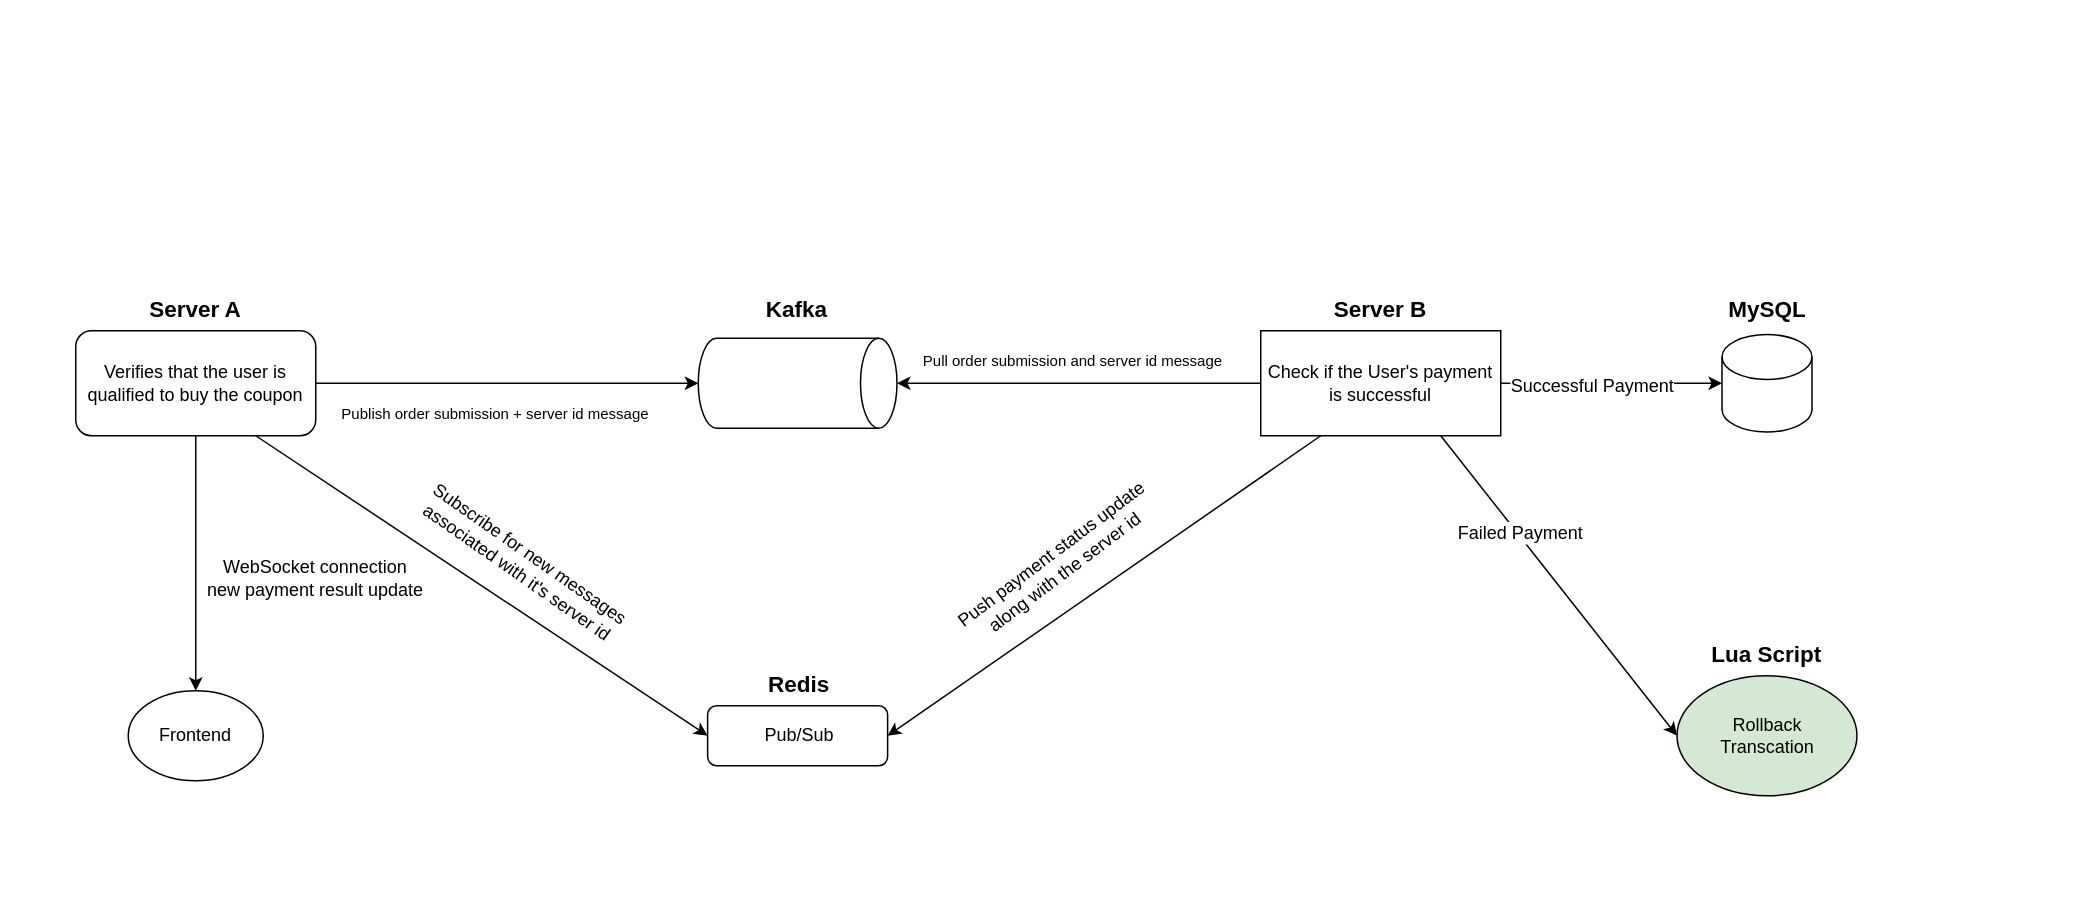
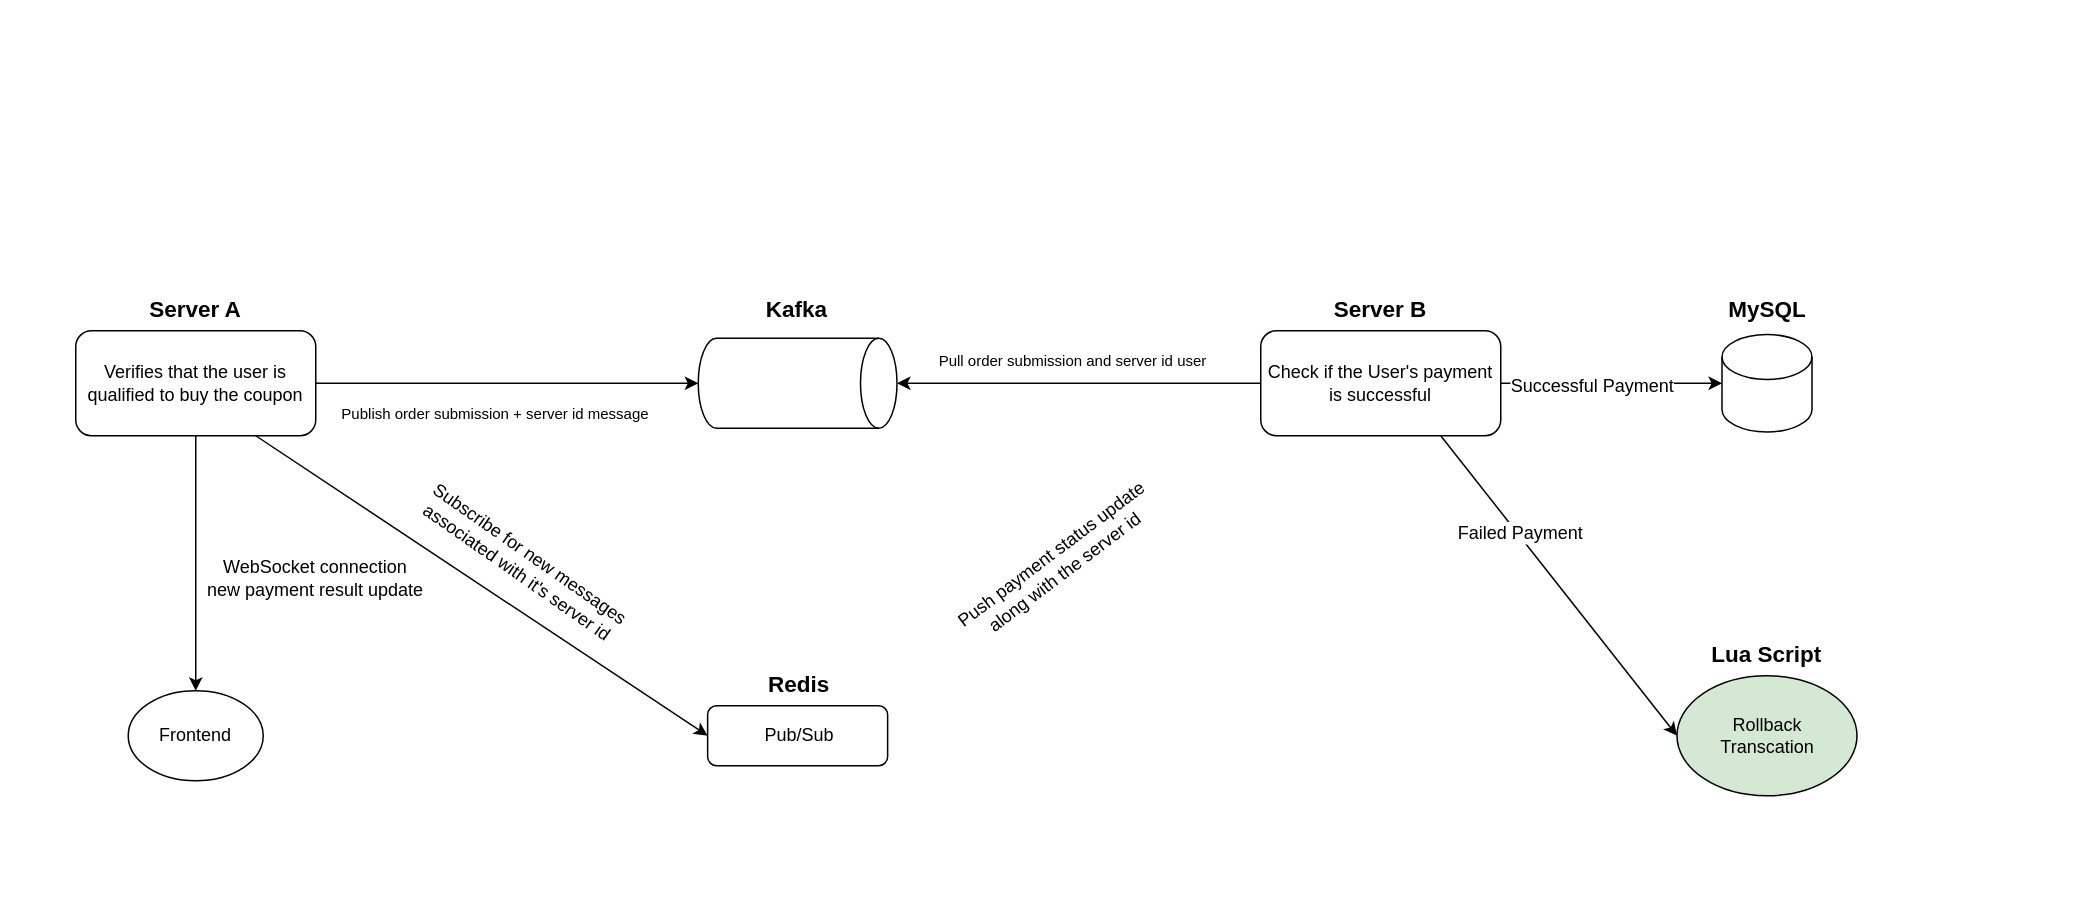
node "Pull order submission and server id message": label "Pull order submission and server id message" -> "Pull order submission and server id user"
node "Check if the User's payment is successful": shape rectangle -> rounded rectangle
edge "Check if the User's payment is successful" -> "Pub/Sub": removed
